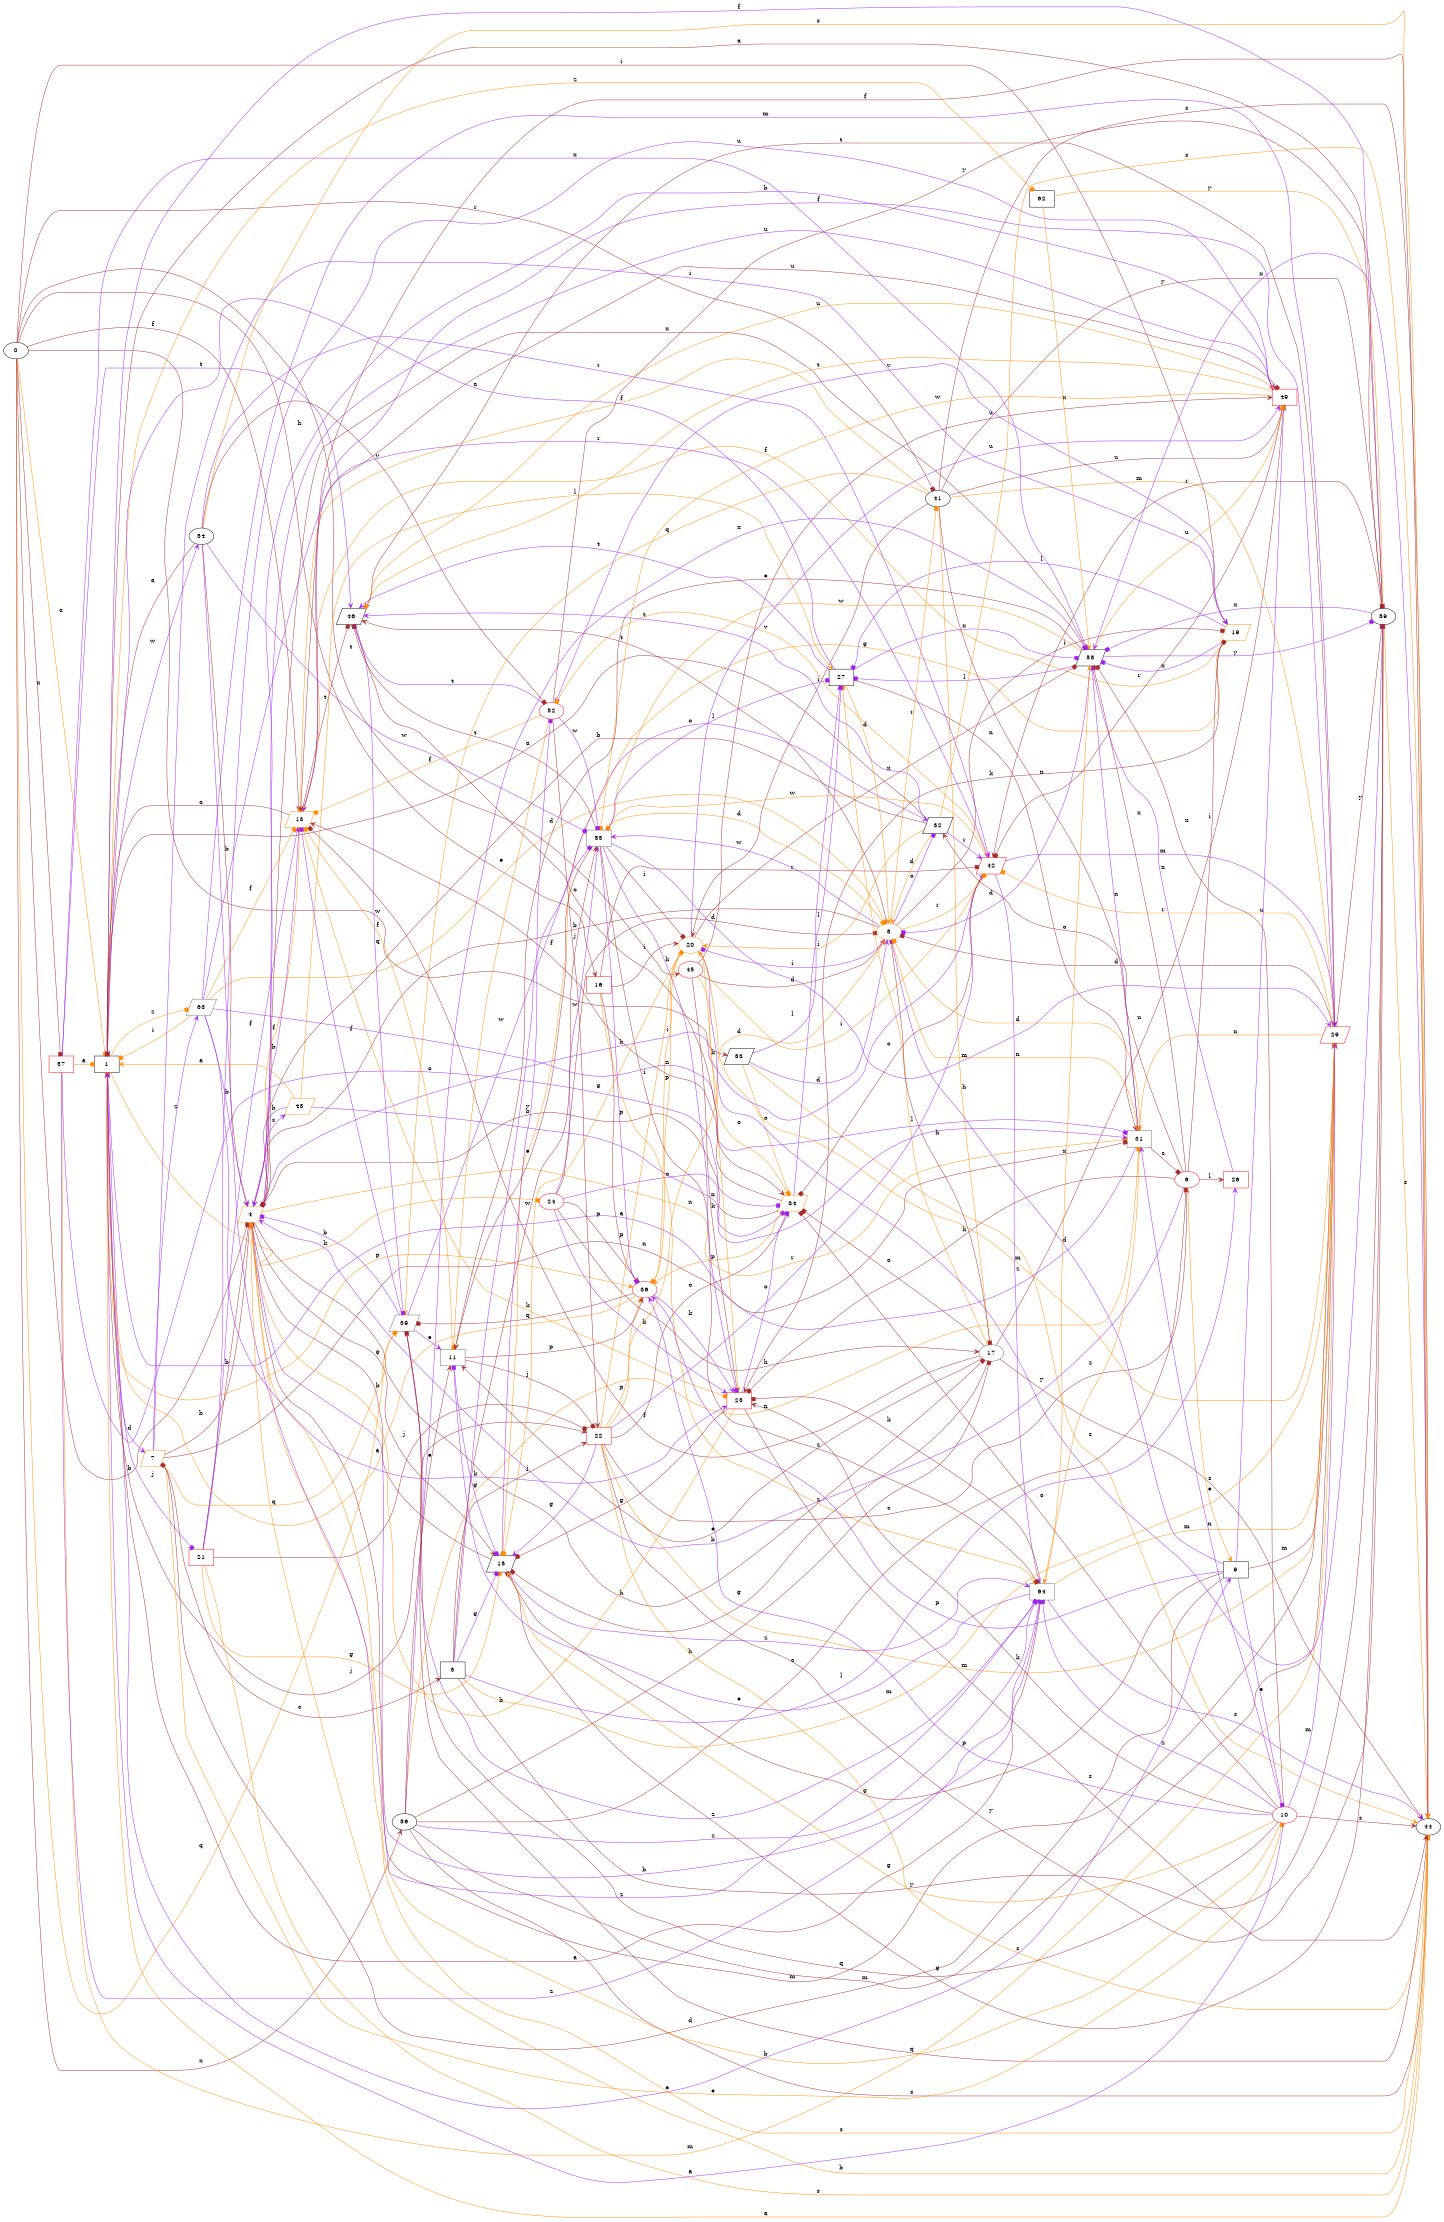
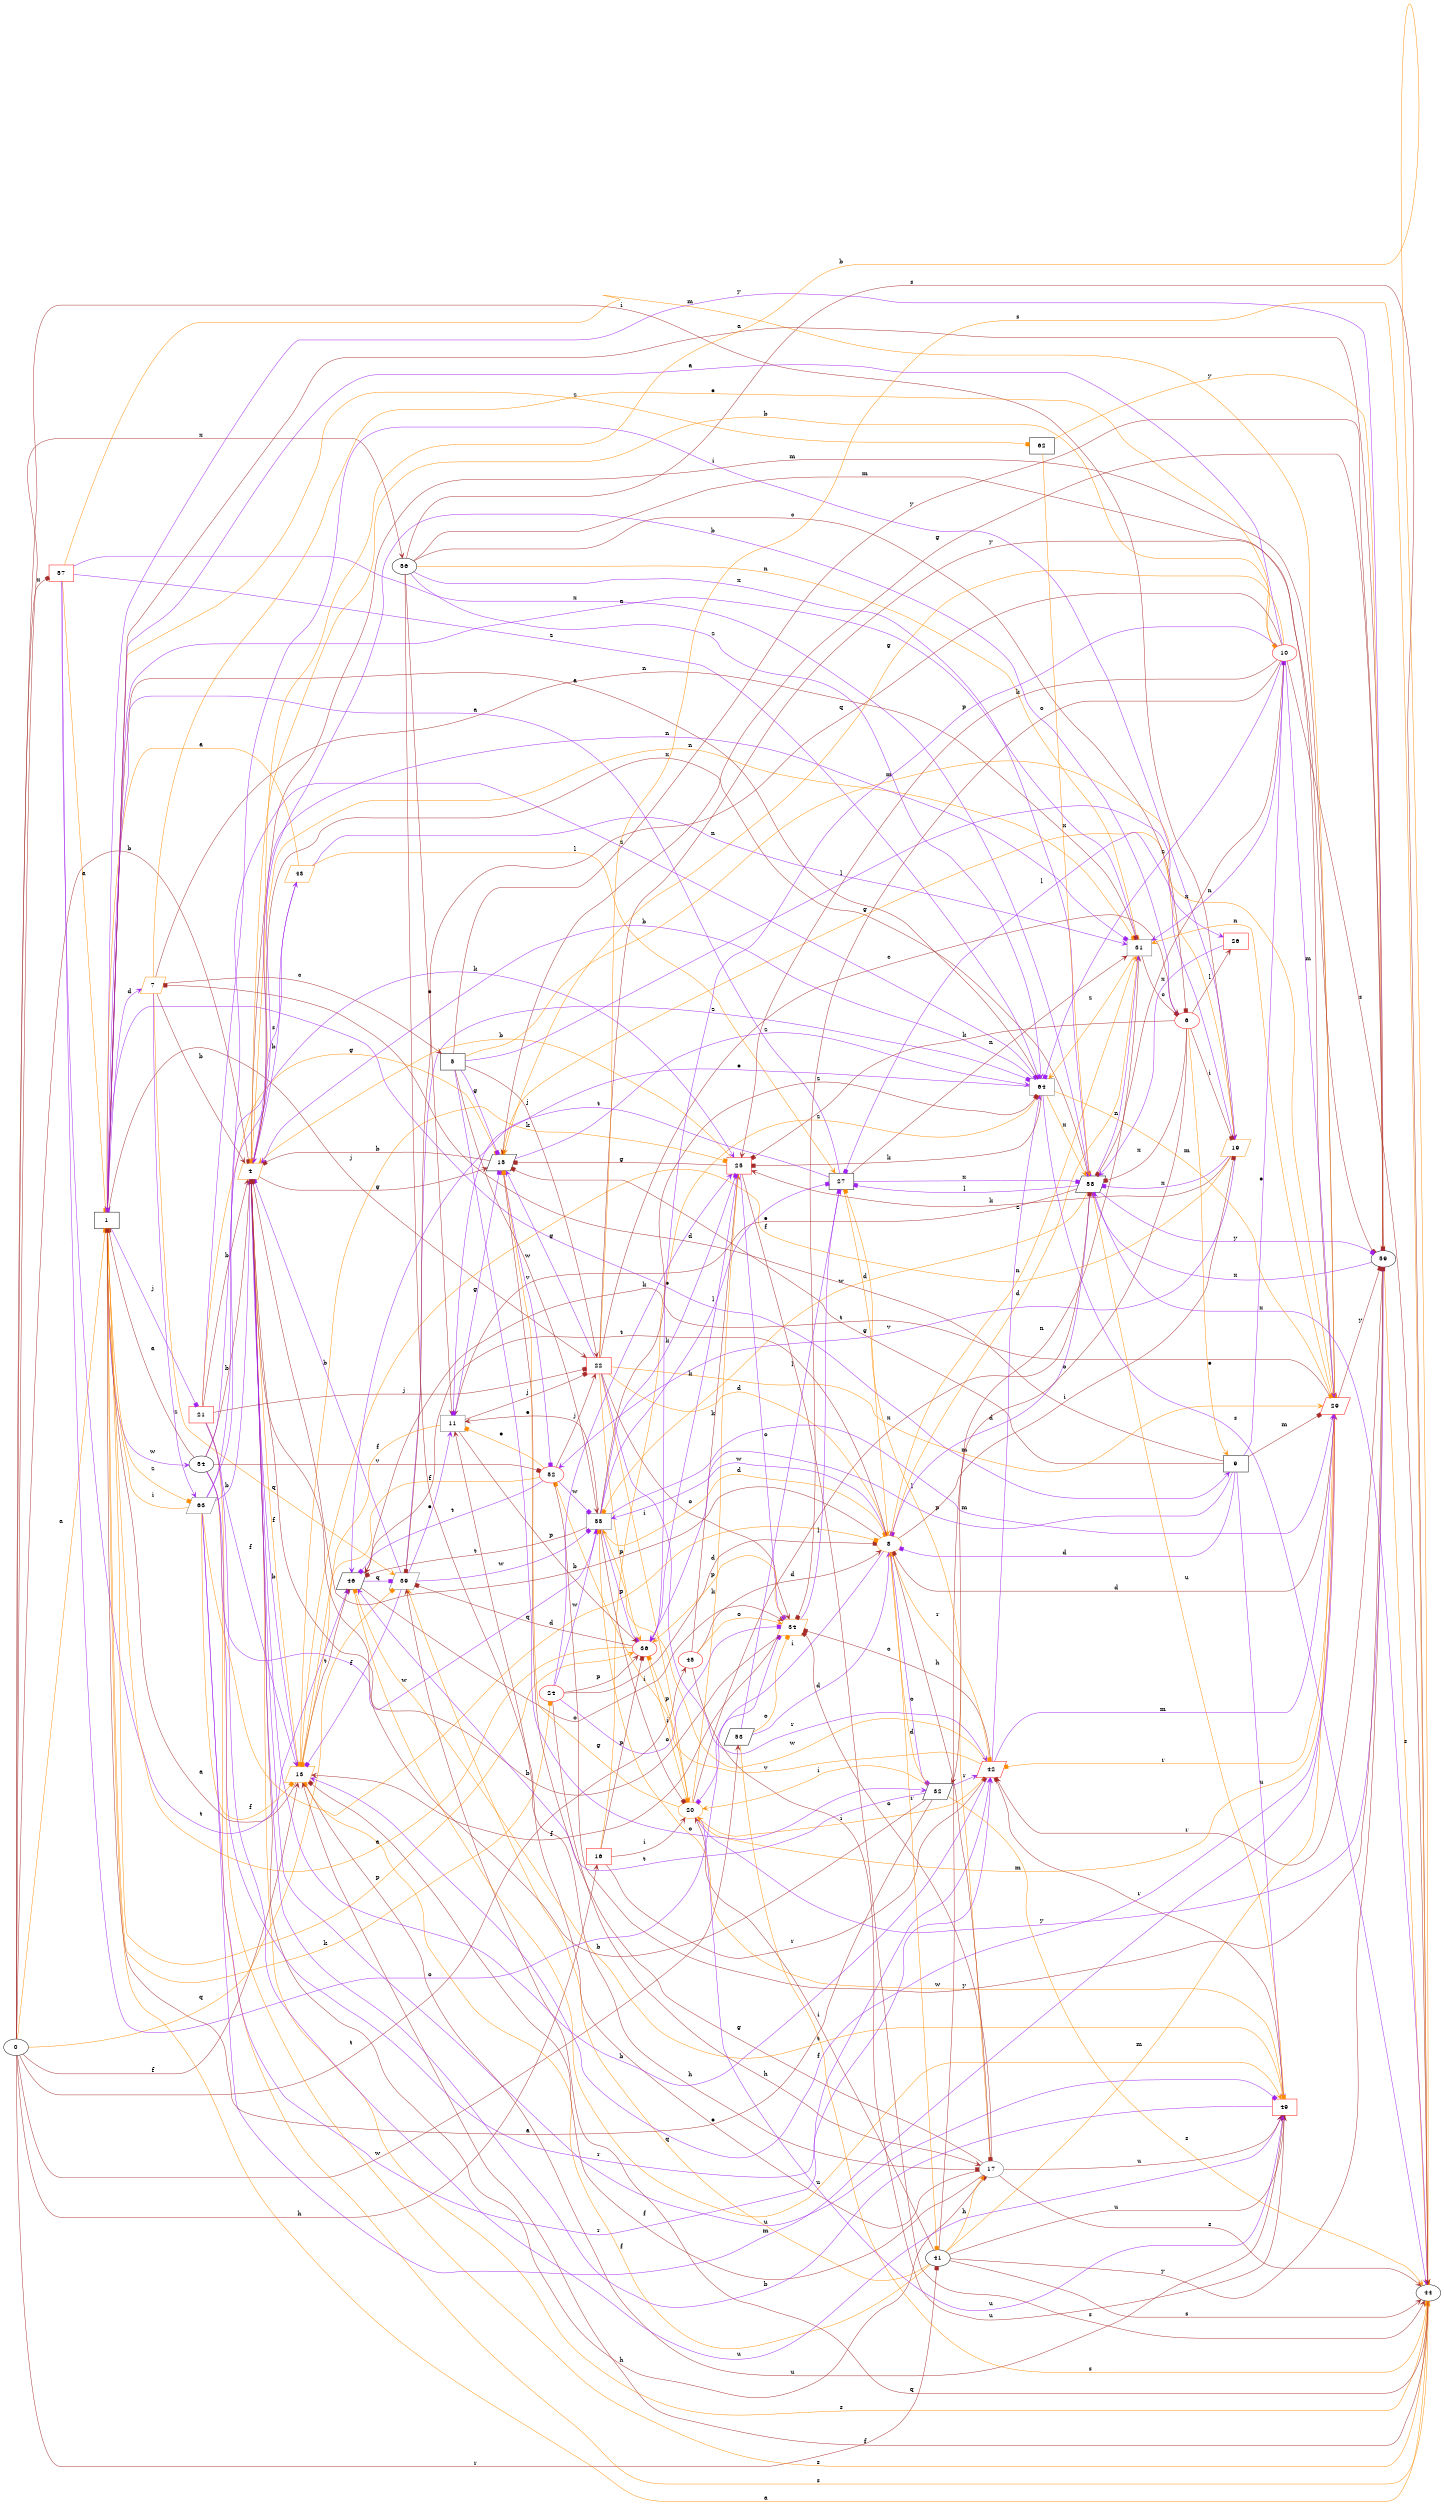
edge "1" -> "59": label "f" -> "y"
edge "7" -> "19": now "21" -> "19"
edge "17" -> "49": arrowhead box -> vee
